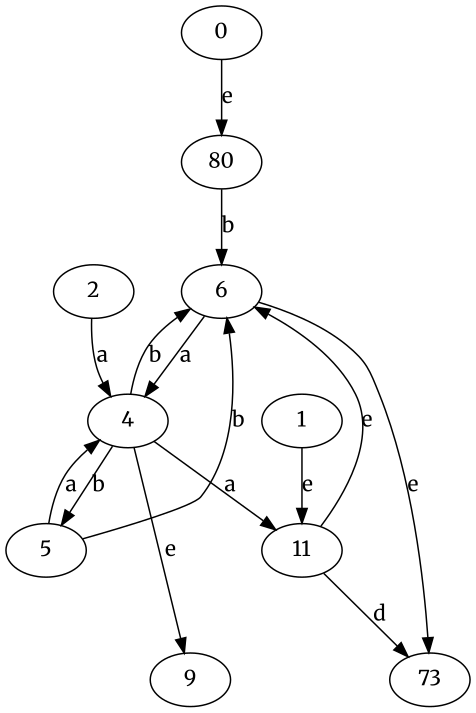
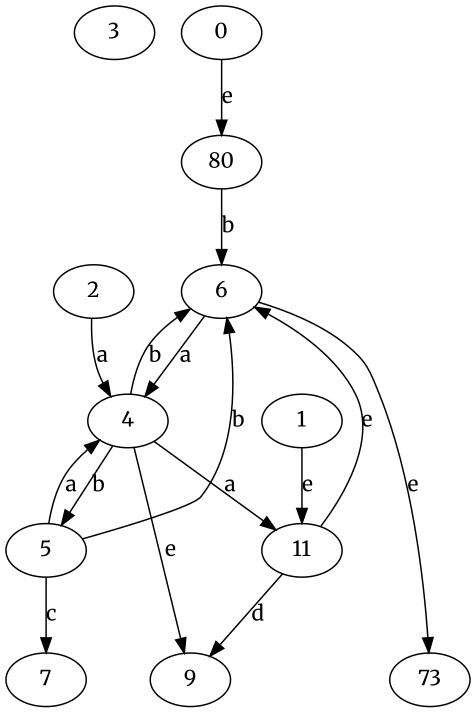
node "3": added
edge "11" -> "73": now "11" -> "9"
node "7": added
